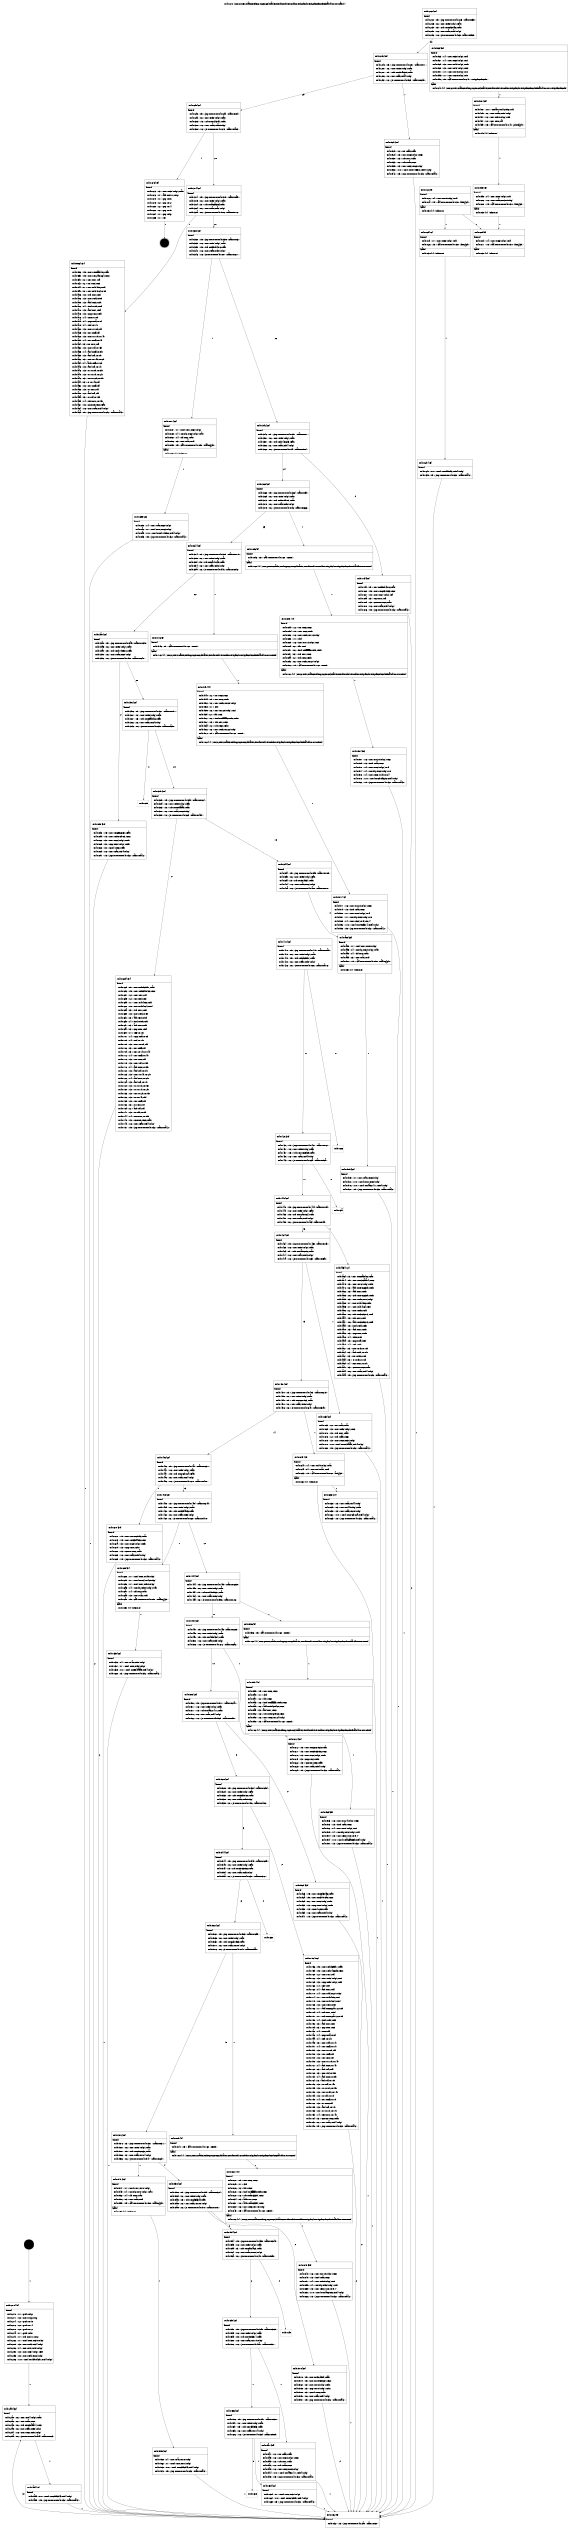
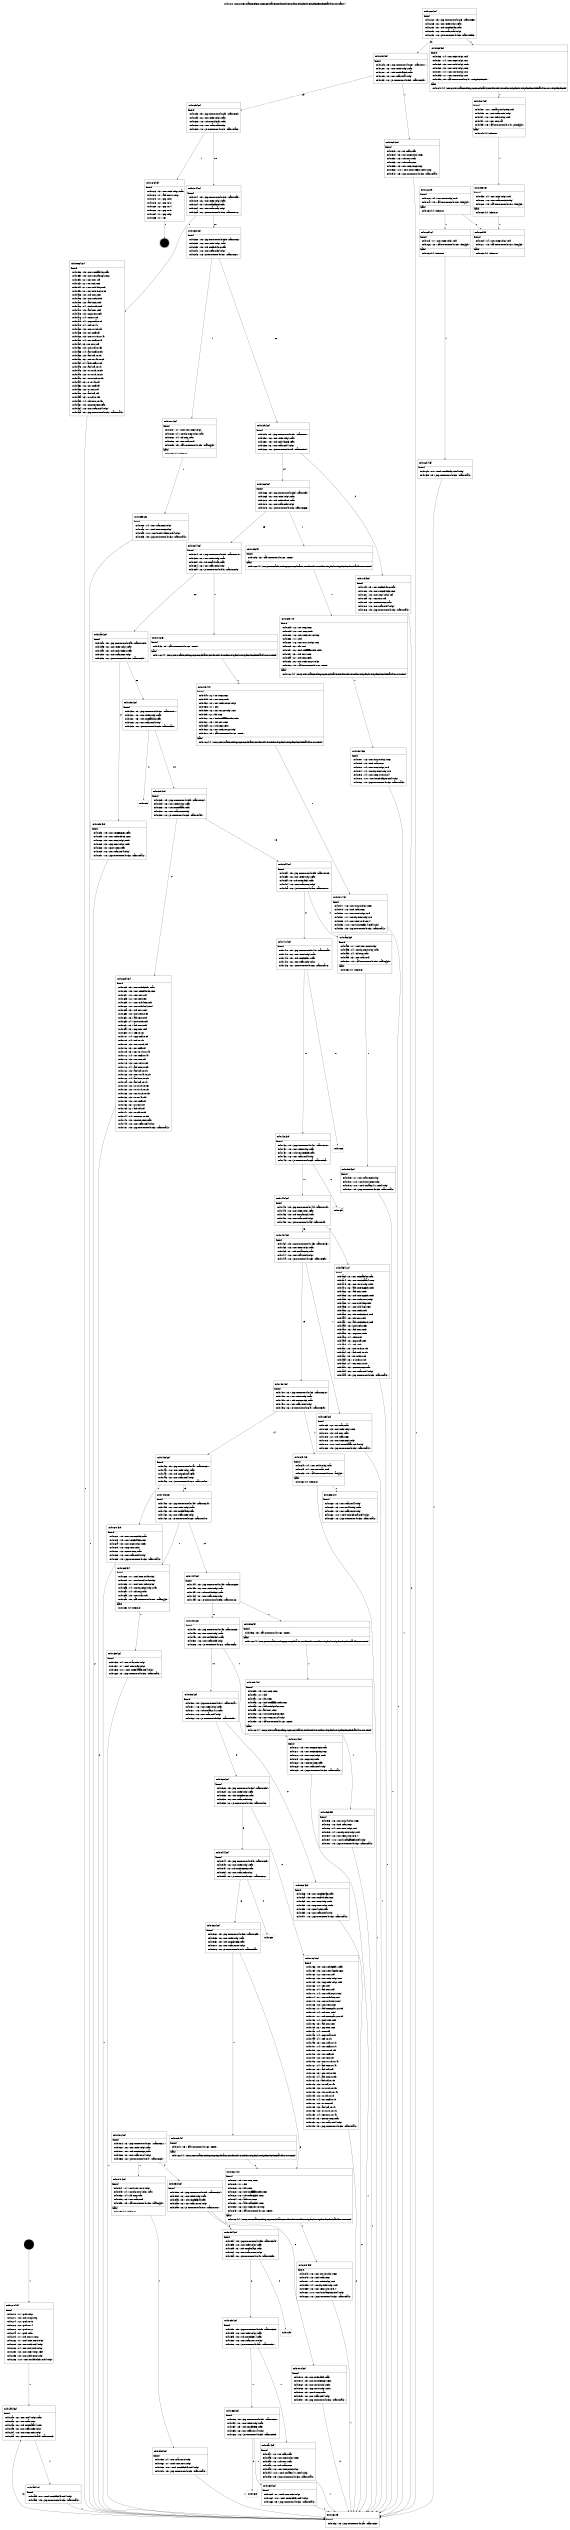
edge "0x4012c0 [28]" -> "0x401bc3 [30]": added, label "1"
edge "0x4013f4 [28]" -> "0x401410 [28]": added, label "17"
edge "0x401560 [28]" -> "0x40157c [28]": now "0x401560 [28]" -> "0x401820 [40]"
